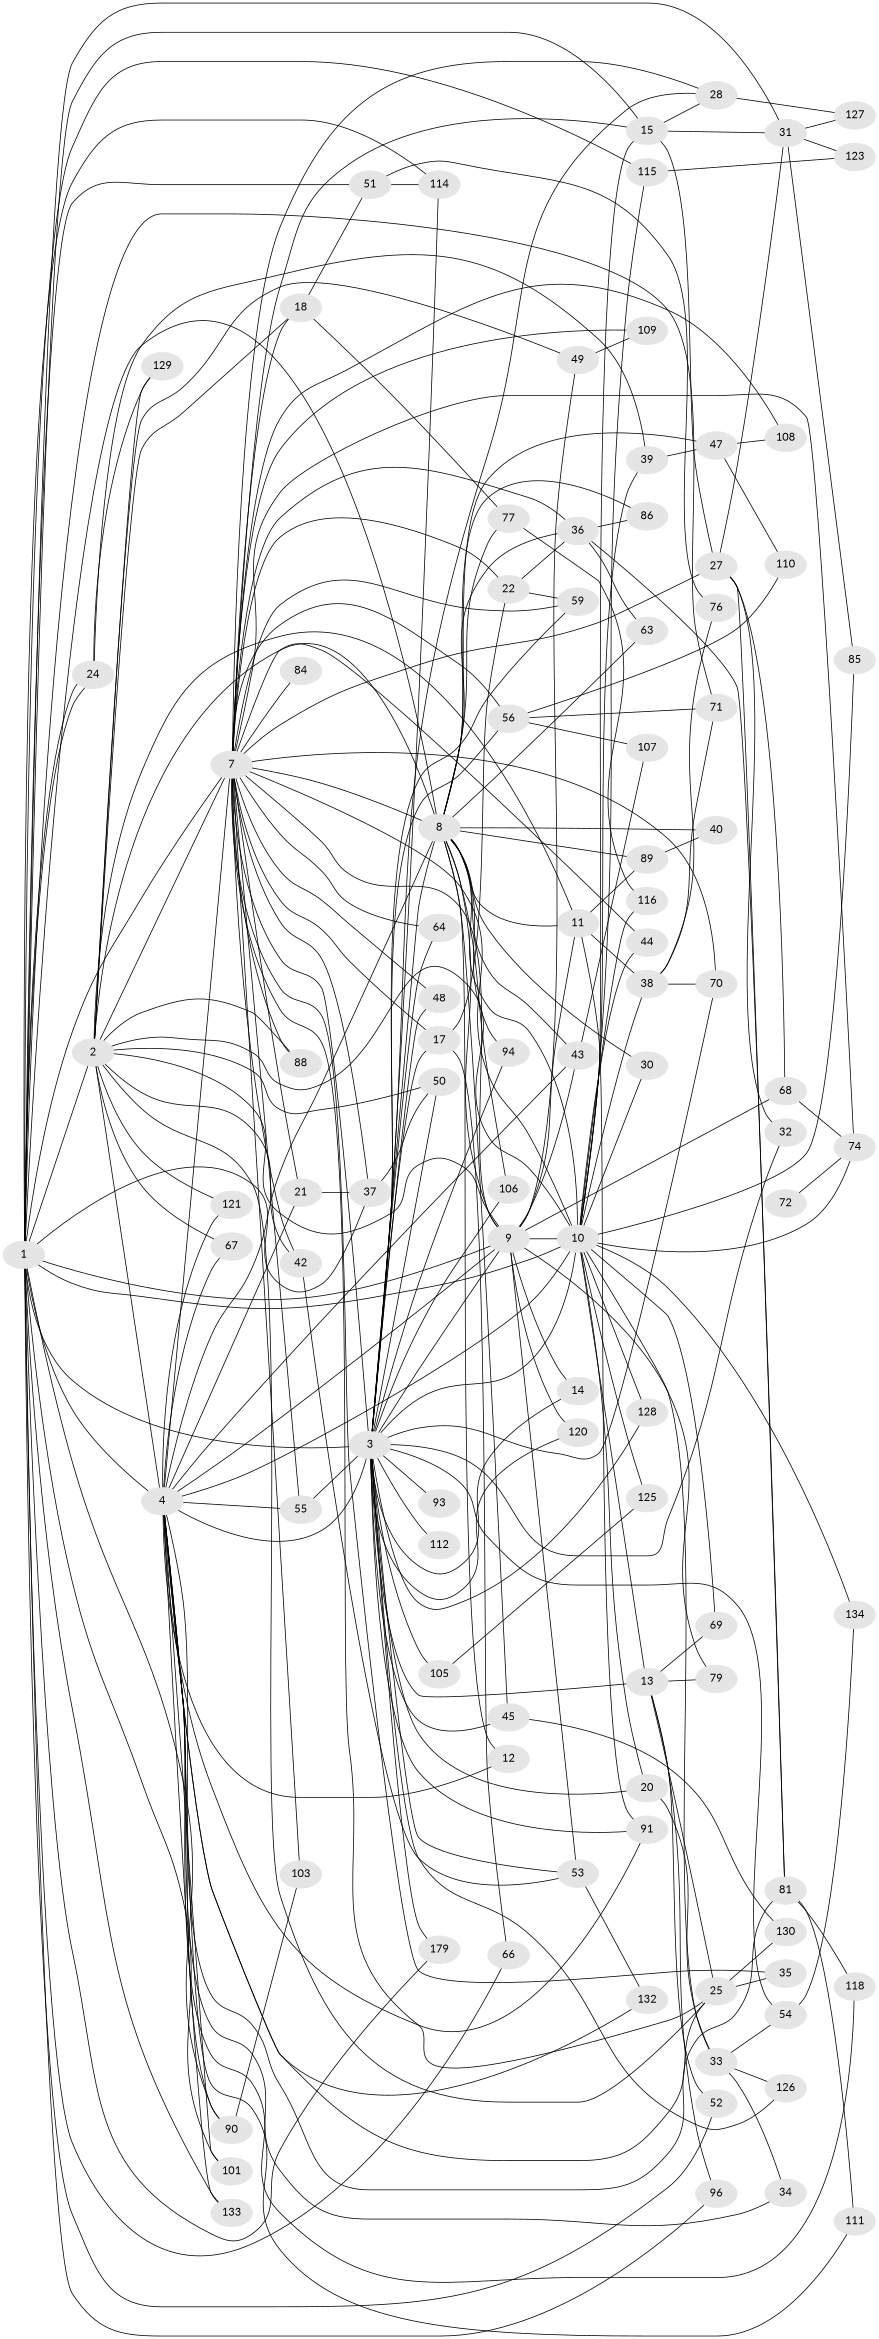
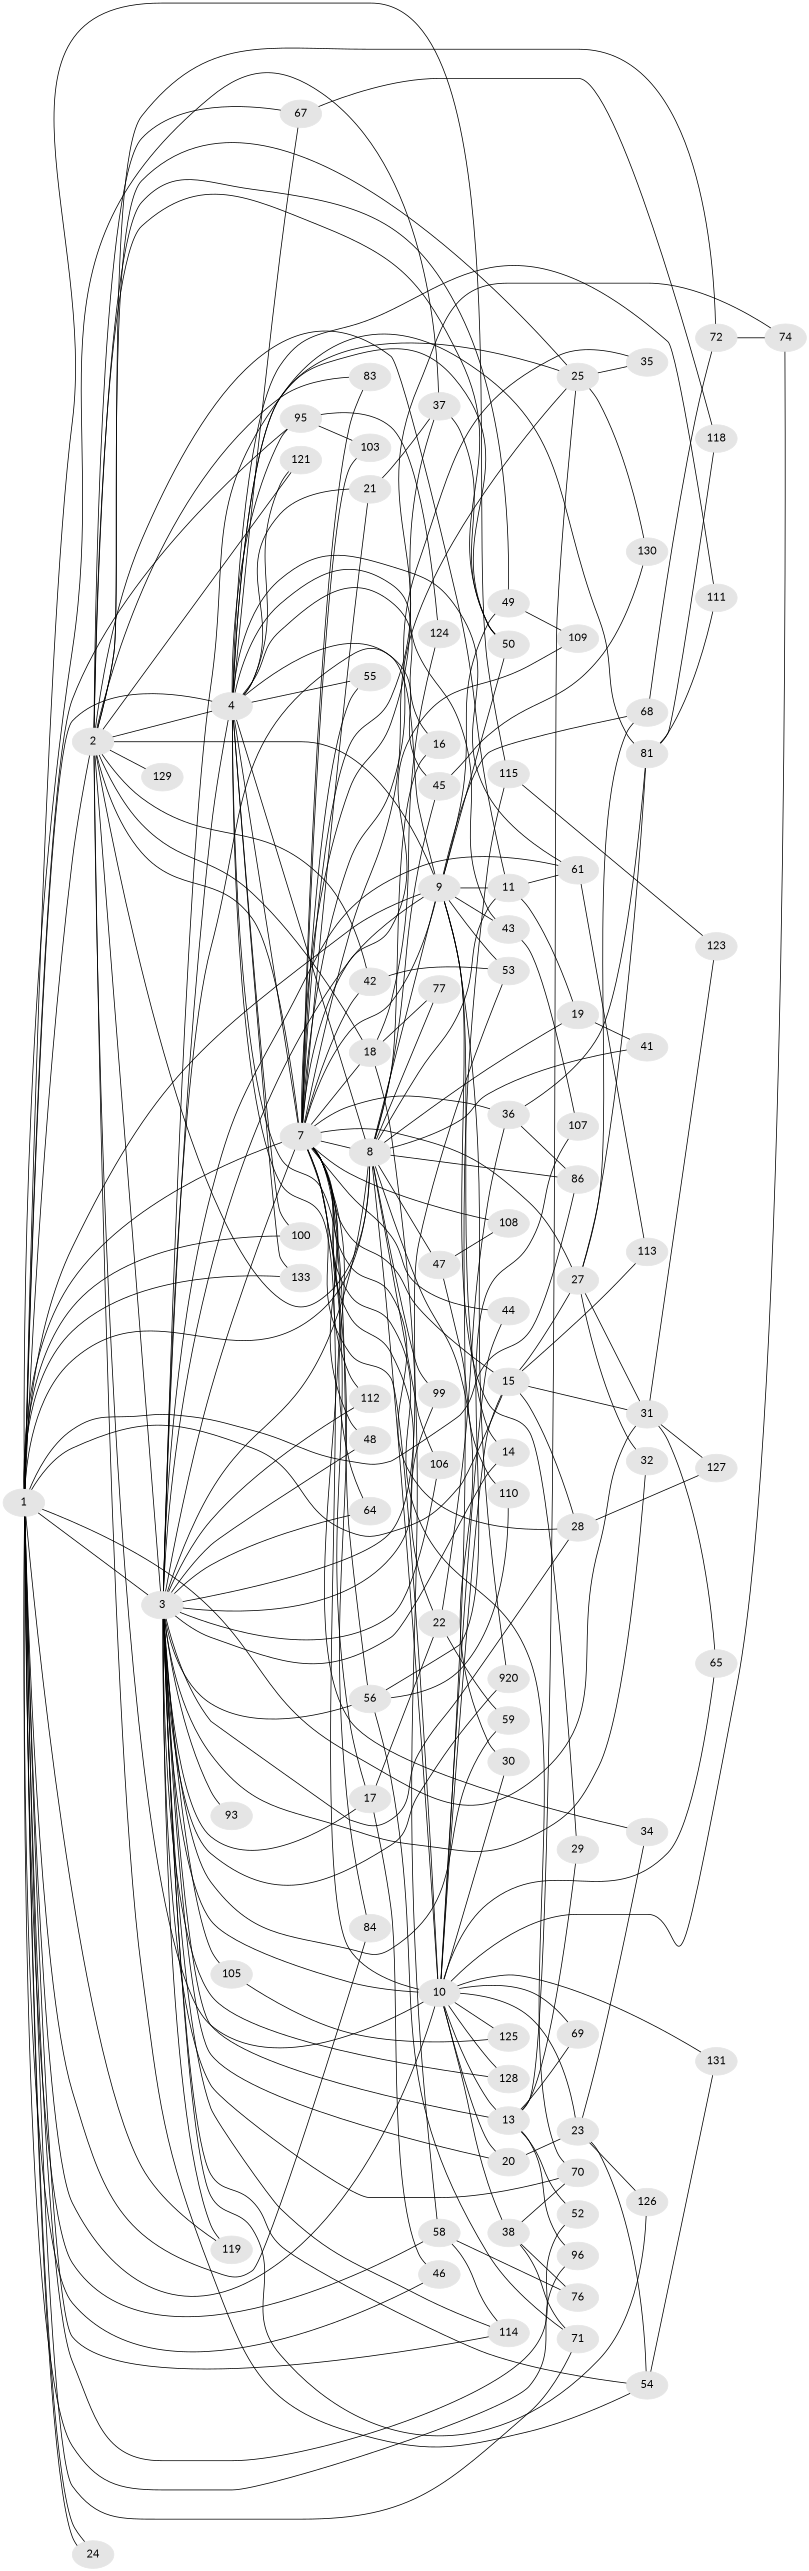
edge "72" -- "2": added
node "51": label "51" -> "58"
node "39": removed
edge "129" -- "24": removed
edge "36" -- "8": removed
edge "59" -- "7": now "112" -- "7"
node "63": removed
node "124": added
node "85": label "85" -> "65"
node "40": label "40" -> "41"
node "89": label "89" -> "19"
node "116": removed
edge "11" -- "38": removed
edge "8" -- "43": removed
node "94": label "94" -> "99"
node "88": label "88" -> "83"
edge "68" -- "74": now "68" -- "72"
edge "9" -- "10": now "9" -- "50"
node "113": added
node "120": label "120" -> "920"
edge "86" -- "1": added
edge "3" -- "55": now "3" -- "2"
node "134": label "134" -> "131"
node "79": label "79" -> "29"
node "12": label "12" -> "16"
edge "2" -- "54": added
node "91": label "91" -> "61"
node "179": label "179" -> "119"
node "66": label "66" -> "46"
node "132": removed
node "33": label "33" -> "23"
edge "1" -- "84": added
node "90": label "90" -> "95"
node "101": label "101" -> "100"
edge "4" -- "118": now "67" -- "118"
